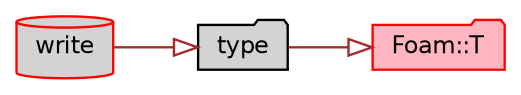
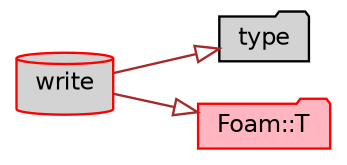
edge "type" -> "Foam::T": now "write" -> "Foam::T"
